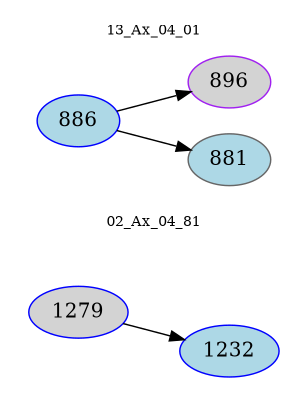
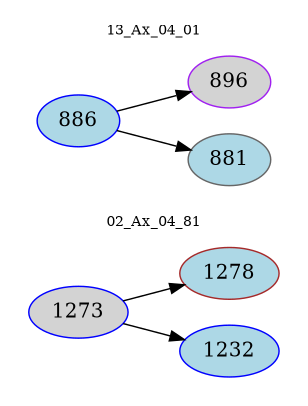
node "1278": added
node "1279": label "1279" -> "1273"
